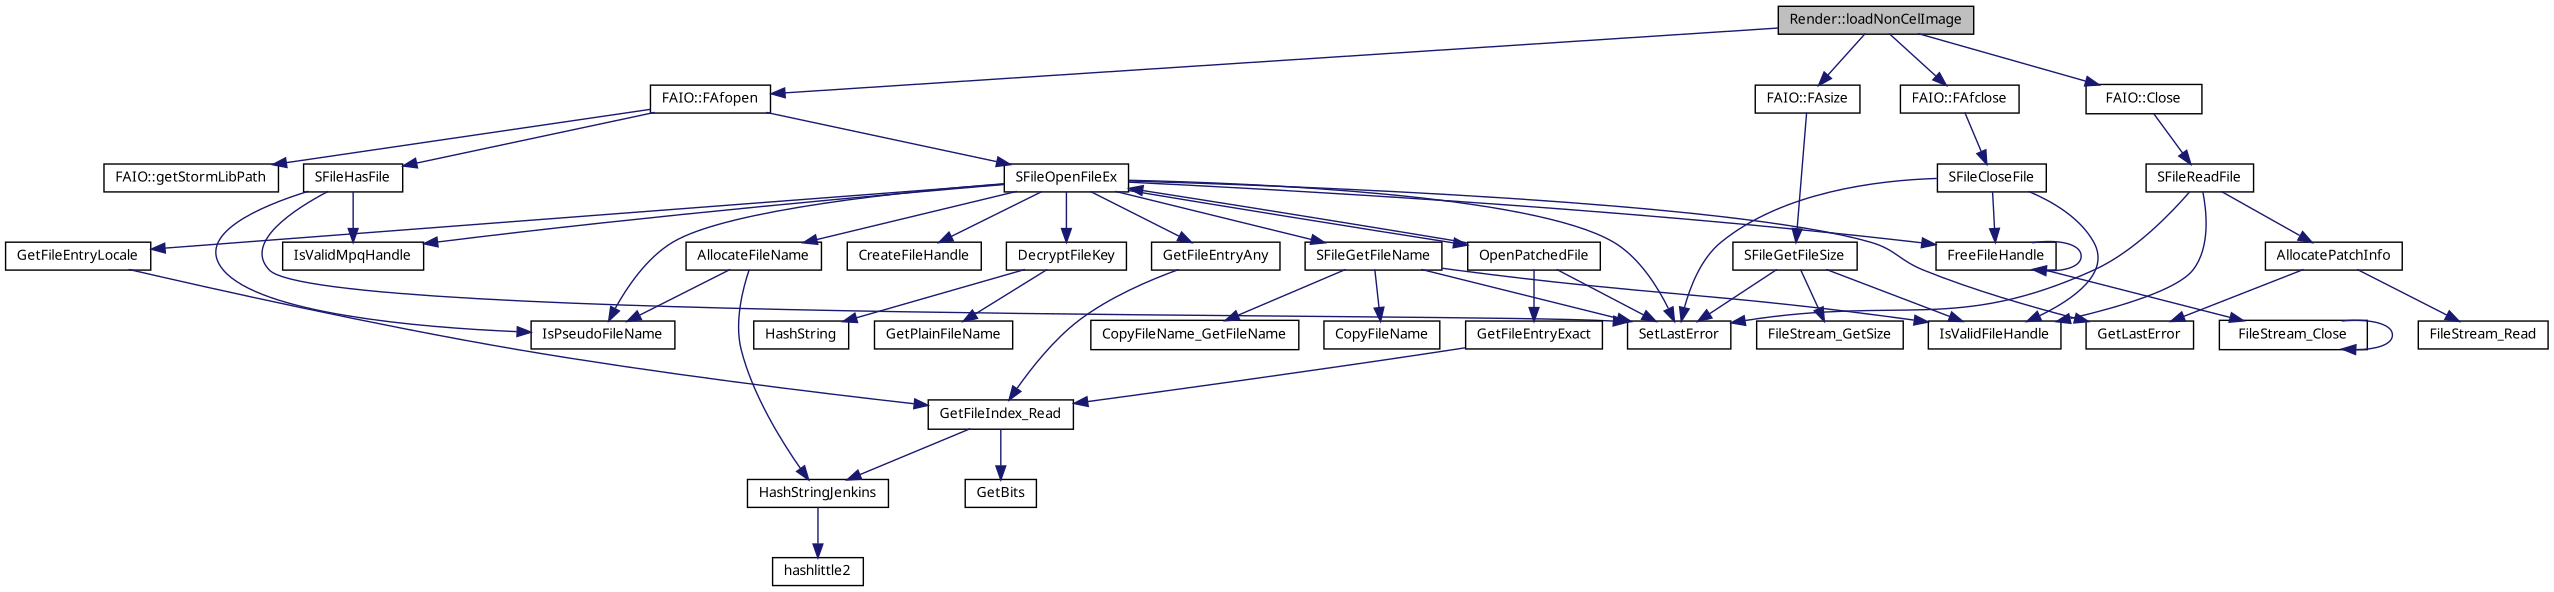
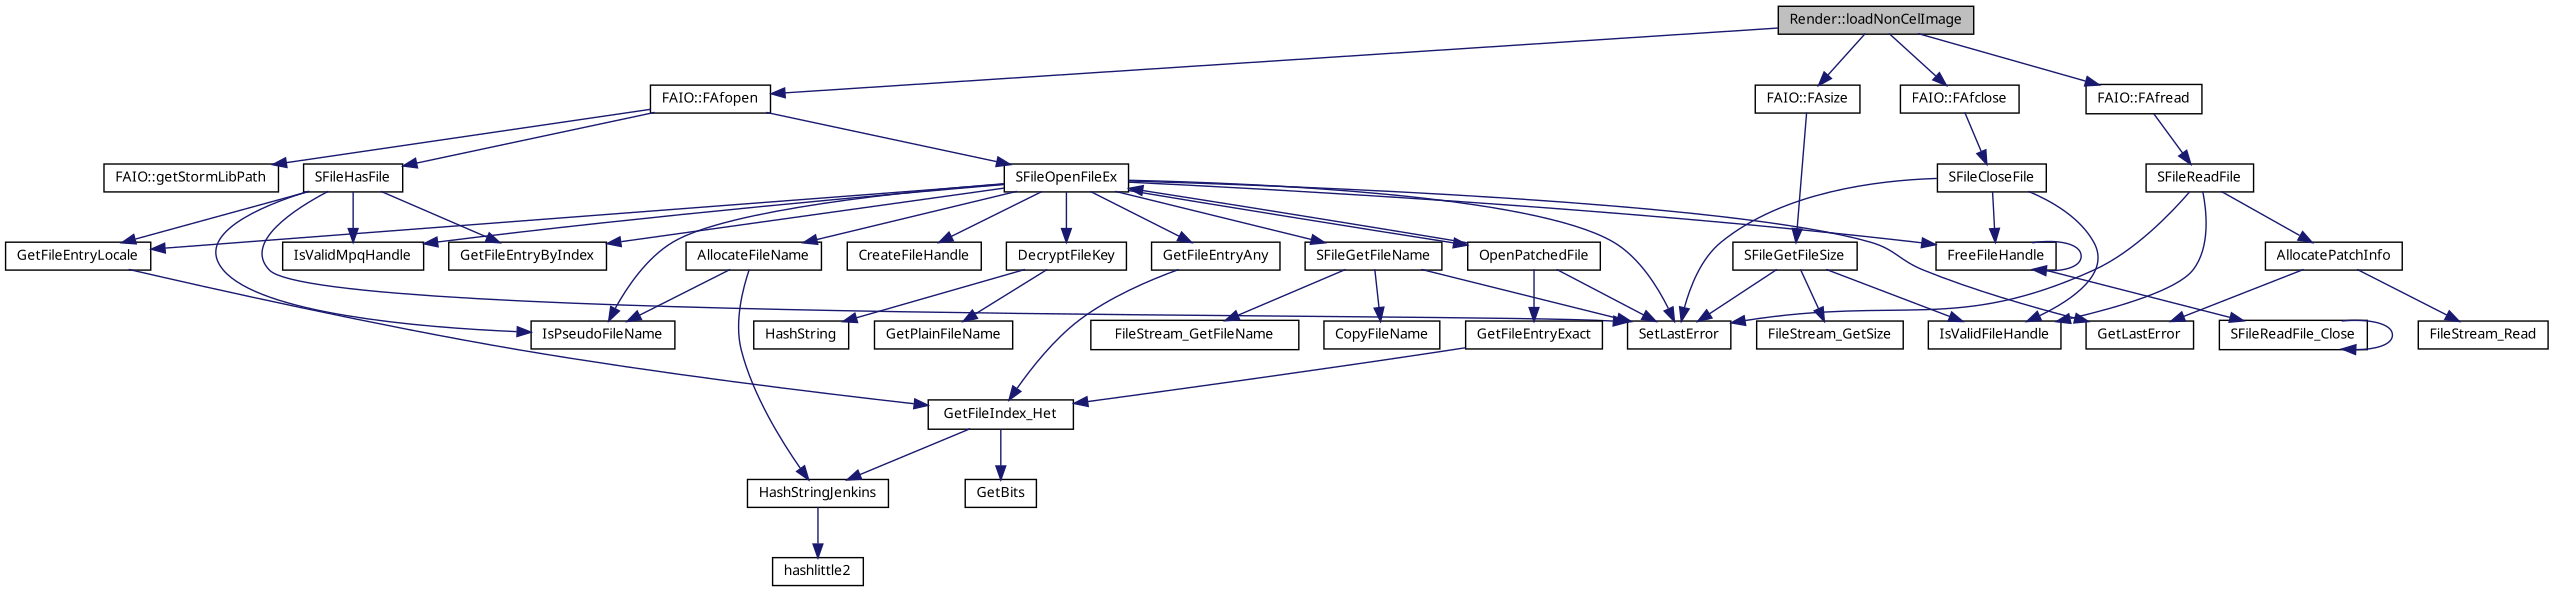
node "FAIO::Close": label "FAIO::Close" -> "FAIO::FAfread"
edge "SFileHasFile" -> "GetFileEntryLocale": added
node "GetFileEntryByIndex": added
edge "SFileGetFileName" -> "IsValidFileHandle": removed
node "CopyFileName_GetFileName": label "CopyFileName_GetFileName" -> "FileStream_GetFileName"
node "FileStream_Close": label "FileStream_Close" -> "SFileReadFile_Close"
node "GetFileIndex_Read": label "GetFileIndex_Read" -> "GetFileIndex_Het"
